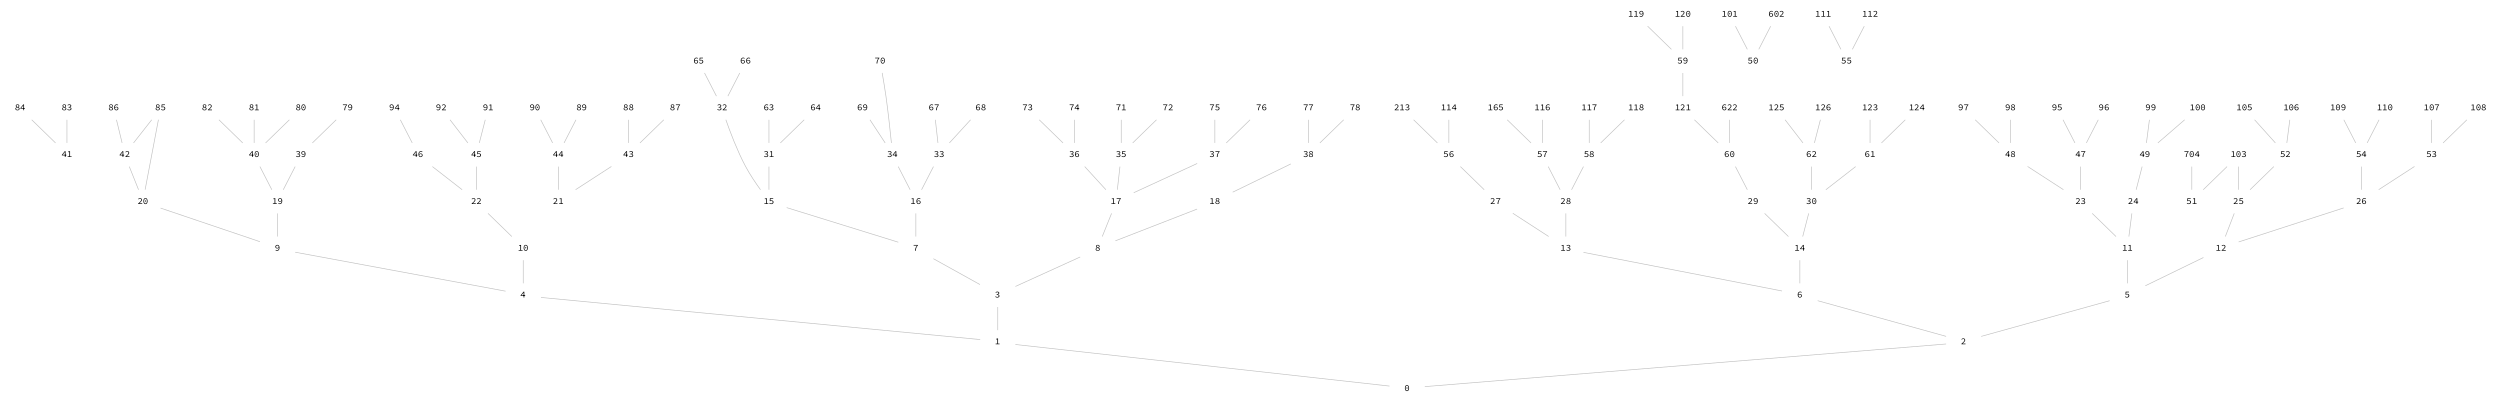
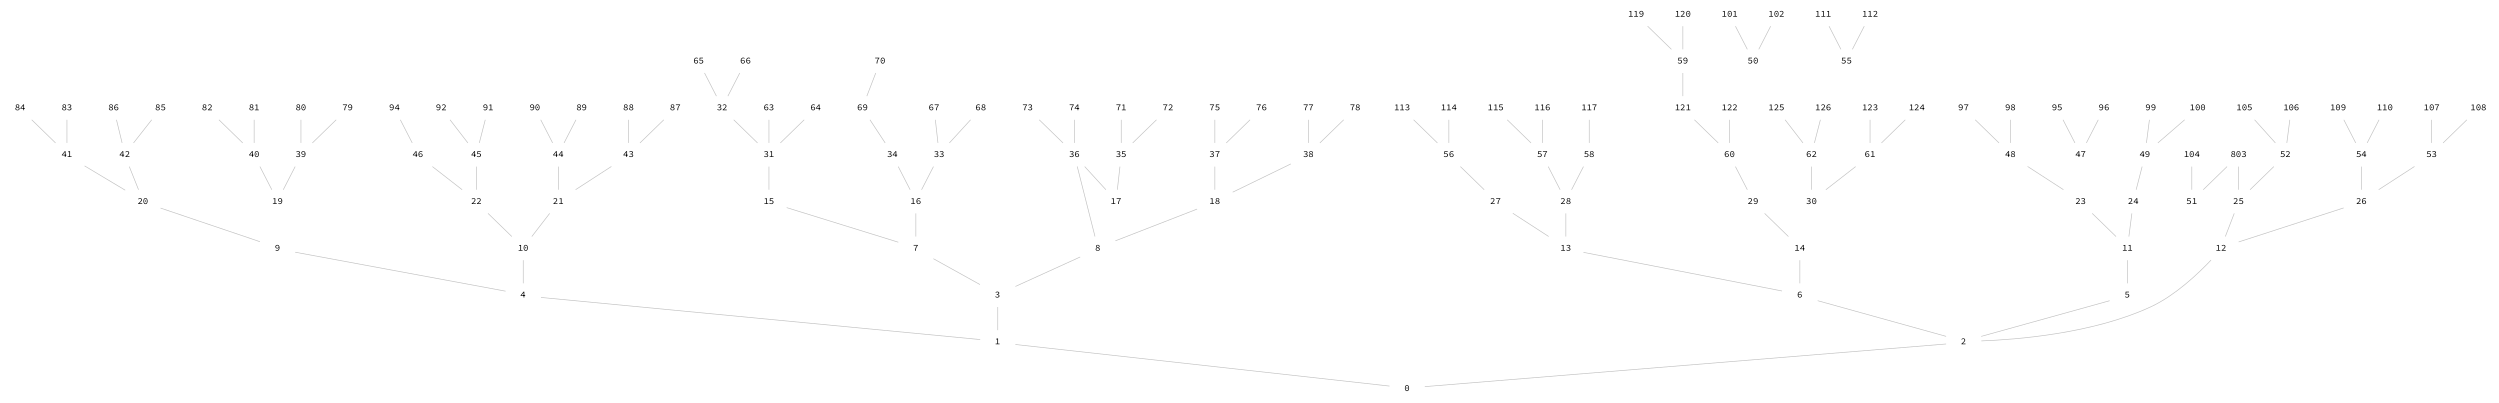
node "602": label "602" -> "102"
edge "70" -- "34": now "70" -- "69"
node "213": label "213" -> "113"
node "165": label "165" -> "115"
node "118": removed
node "622": label "622" -> "122"
edge "80" -- "40": now "80" -- "39"
edge "85" -- "20": now "41" -- "20"
node "704": label "704" -> "104"
node "103": label "103" -> "803"
edge "32" -- "15": now "32" -- "31"
edge "37" -- "17": now "37" -- "18"
edge "47" -- "23": removed
edge "19" -- "9": removed
edge "21" -- "10": added
edge "17" -- "8": now "36" -- "8"
edge "30" -- "14": removed
edge "12" -- "5": now "12" -- "2"
